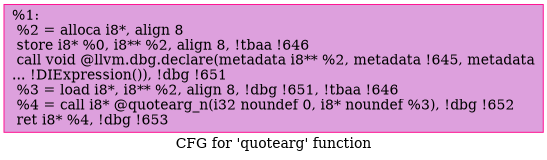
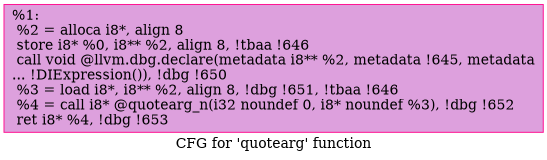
node "%1:": text "... !DIExpression()), !dbg !651" -> "... !DIExpression()), !dbg !650"
